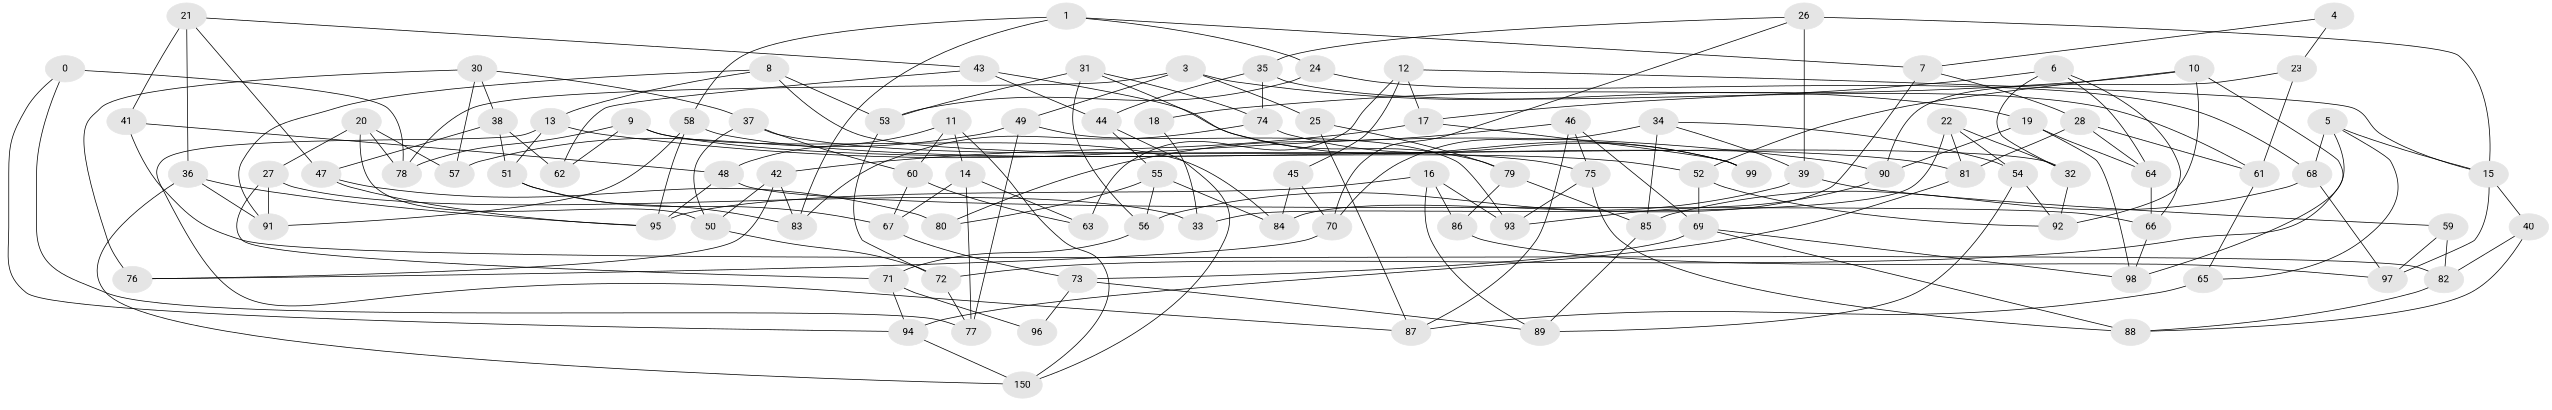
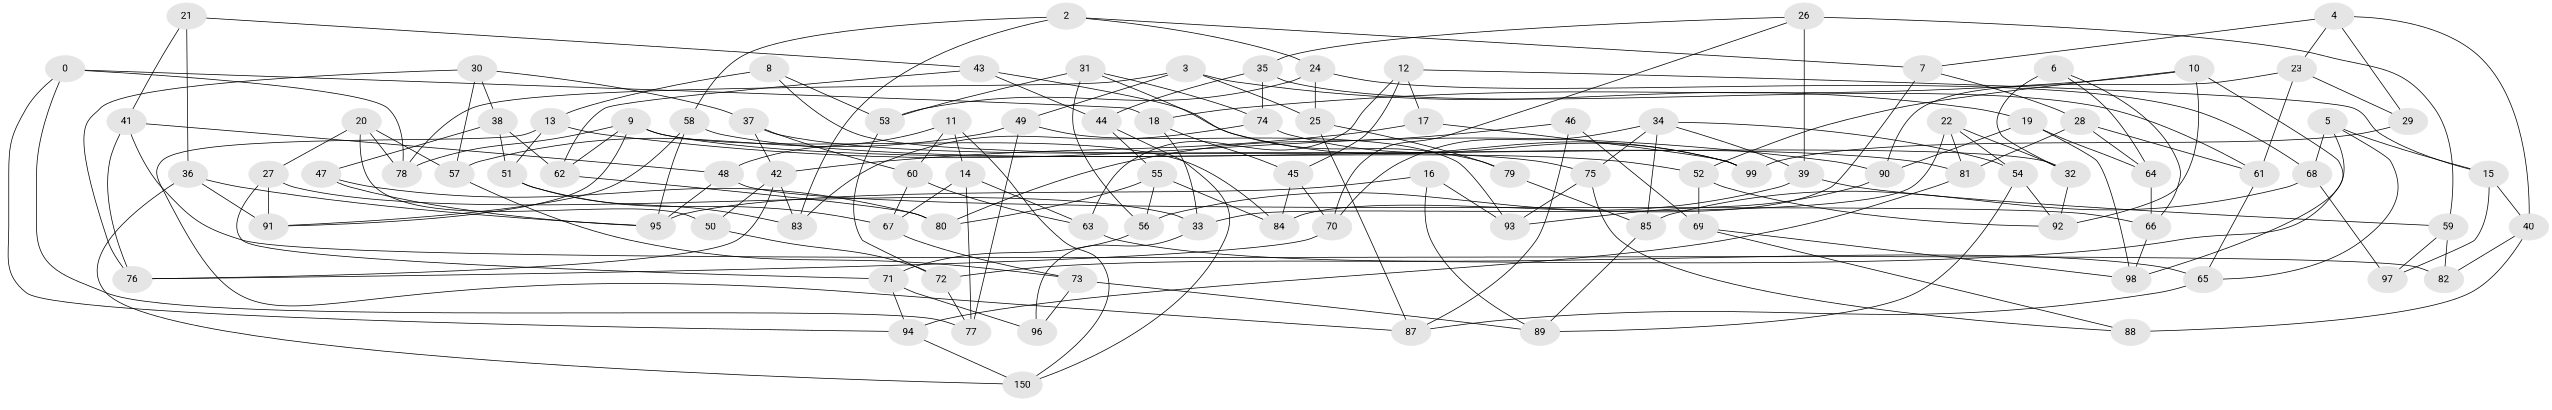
node "1": label "1" -> "2"
edge "26" -- "15": now "26" -- "59"
edge "4" -- "40": added
edge "0" -- "18": added
edge "8" -- "91": now "9" -- "91"
edge "21" -- "47": removed
edge "24" -- "25": added
edge "6" -- "17": removed
node "29": added
edge "18" -- "45": added
edge "46" -- "75": now "34" -- "75"
edge "37" -- "50": now "37" -- "42"
edge "62" -- "80": added
edge "41" -- "76": added
node "86": removed
edge "33" -- "96": added
edge "63" -- "65": added
edge "69" -- "73": now "57" -- "73"
edge "82" -- "88": removed
